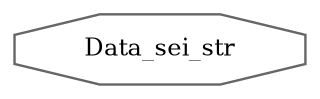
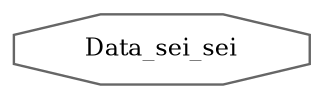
node "Data_sei_str": label "Data_sei_str" -> "Data_sei_sei"
